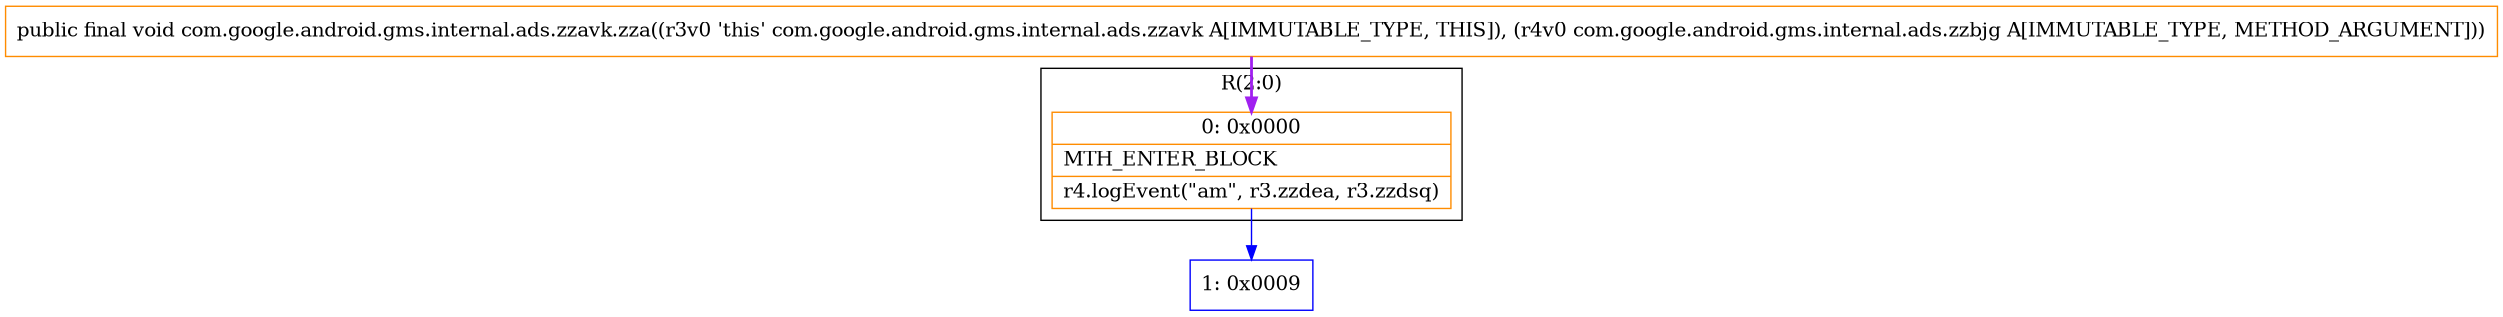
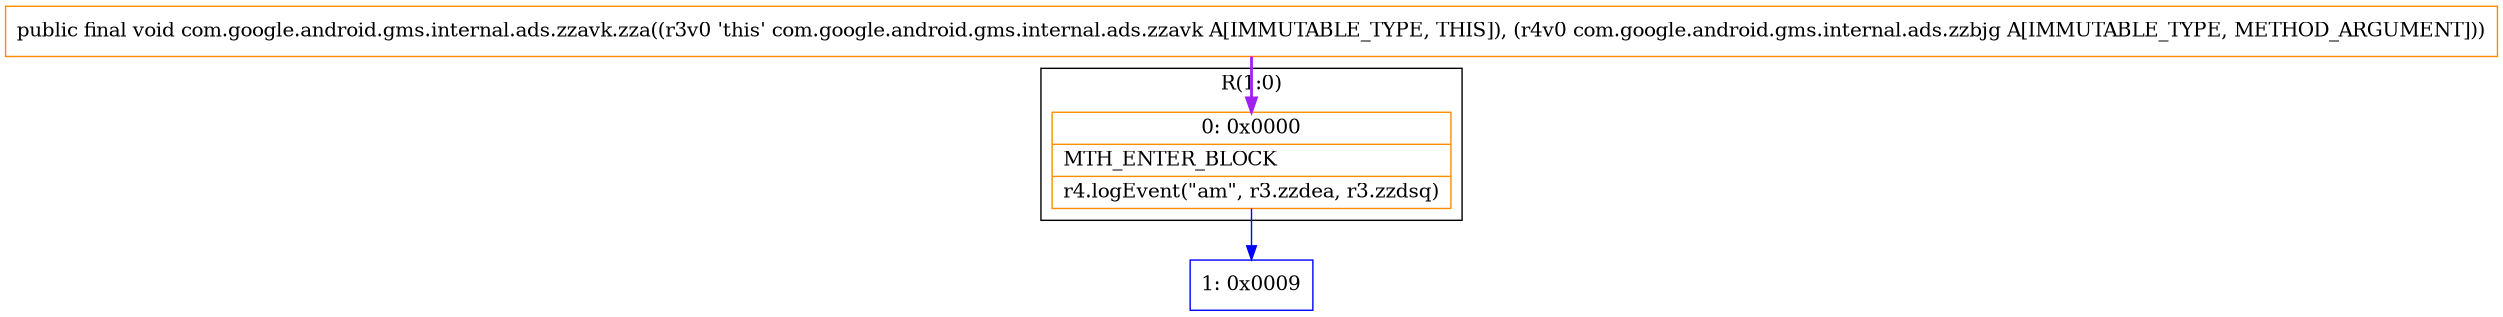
cluster "R(2:0)": label "R(2:0)" -> "R(1:0)"
